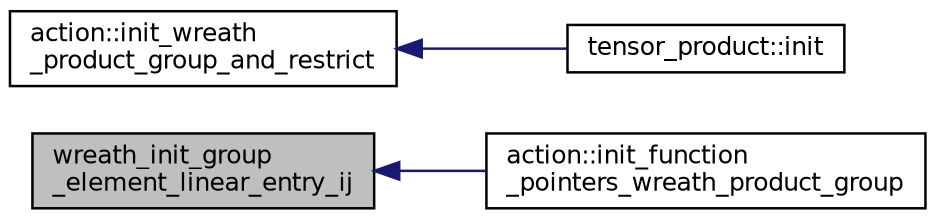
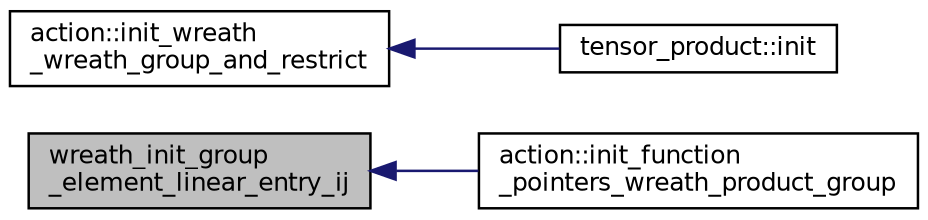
node "action::init_wreath _product_group_and_restrict": label "action::init_wreath _product_group_and_restrict" -> "action::init_wreath _wreath_group_and_restrict"
